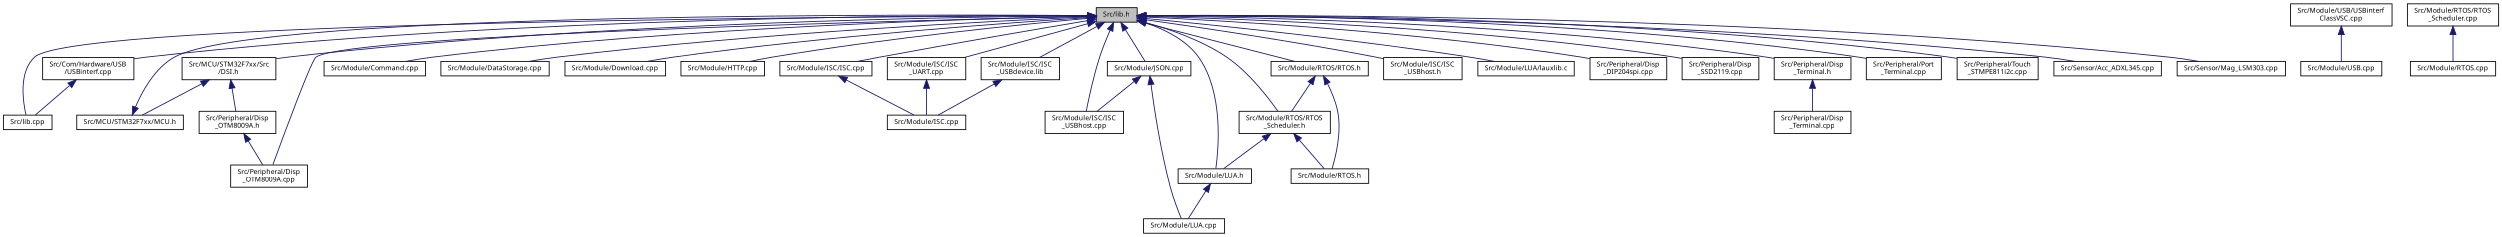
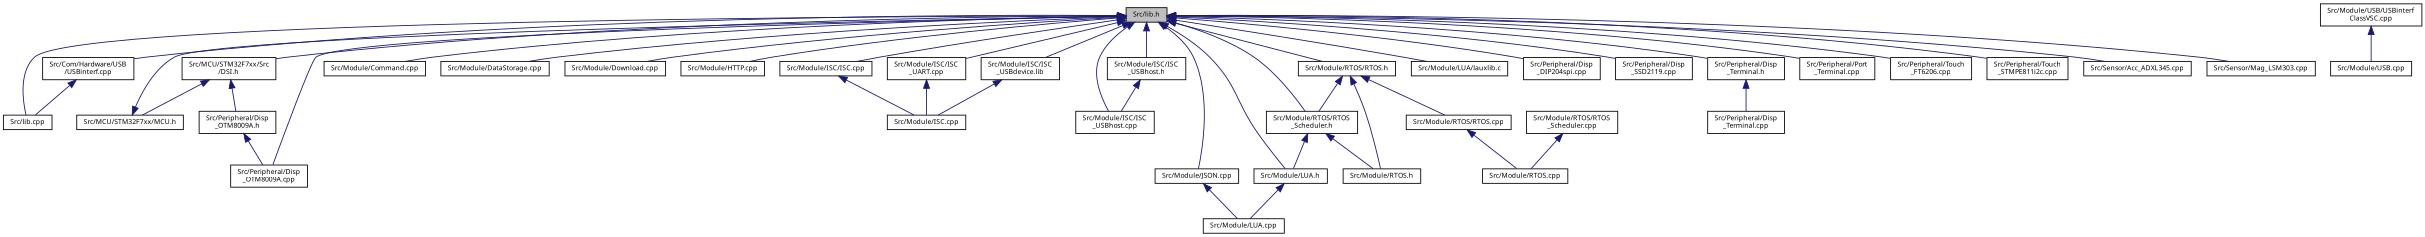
node "Src/Peripheral/Touch _FT6206.cpp": added
edge "Src/Module/ISC/ISC _USBhost.cpp" -> "Src/Module/JSON.cpp": now "Src/Module/ISC/ISC _USBhost.cpp" -> "Src/Module/ISC/ISC _USBhost.h"
node "Src/Module/RTOS/RTOS.cpp": added
